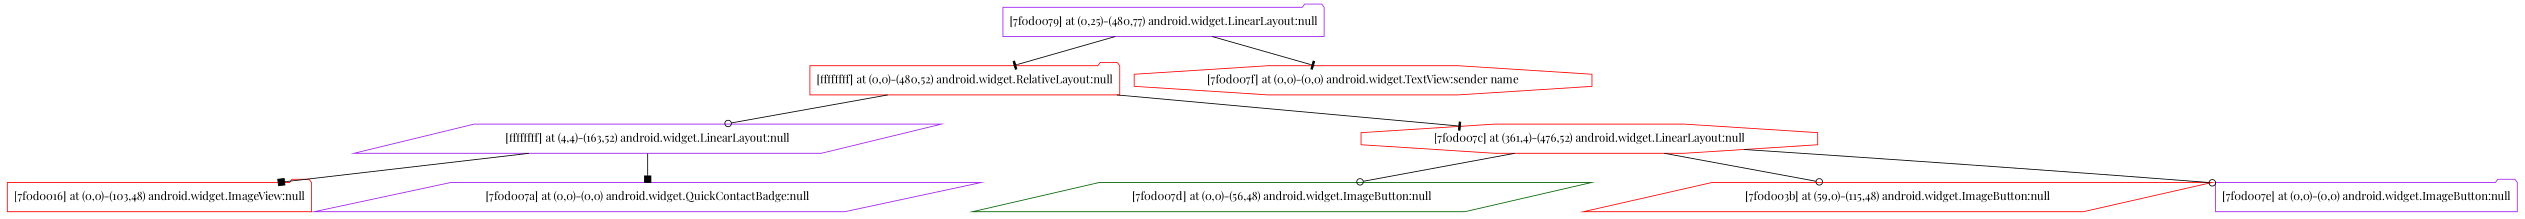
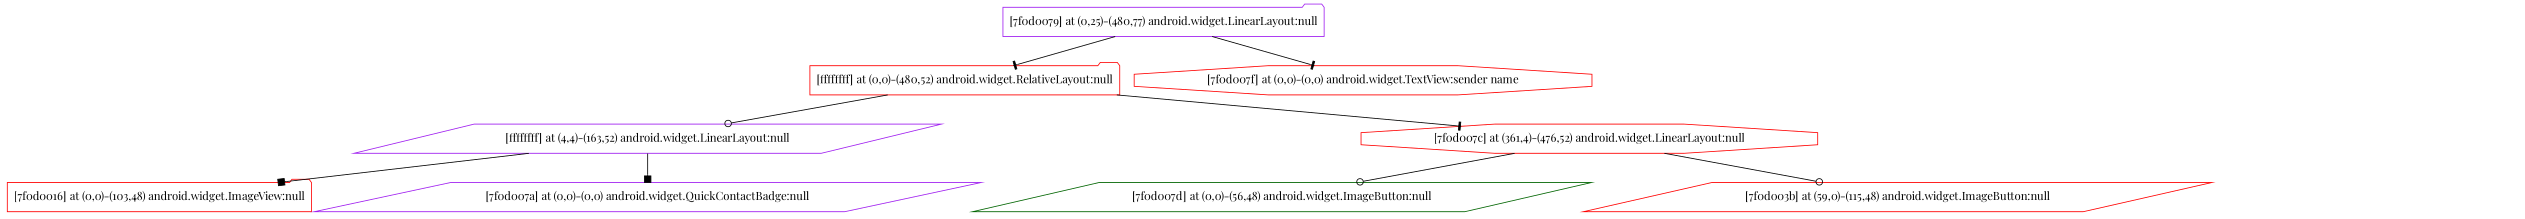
node "[7f0d007e] at (0,0)-(0,0) android.widget.ImageButton:null": removed
